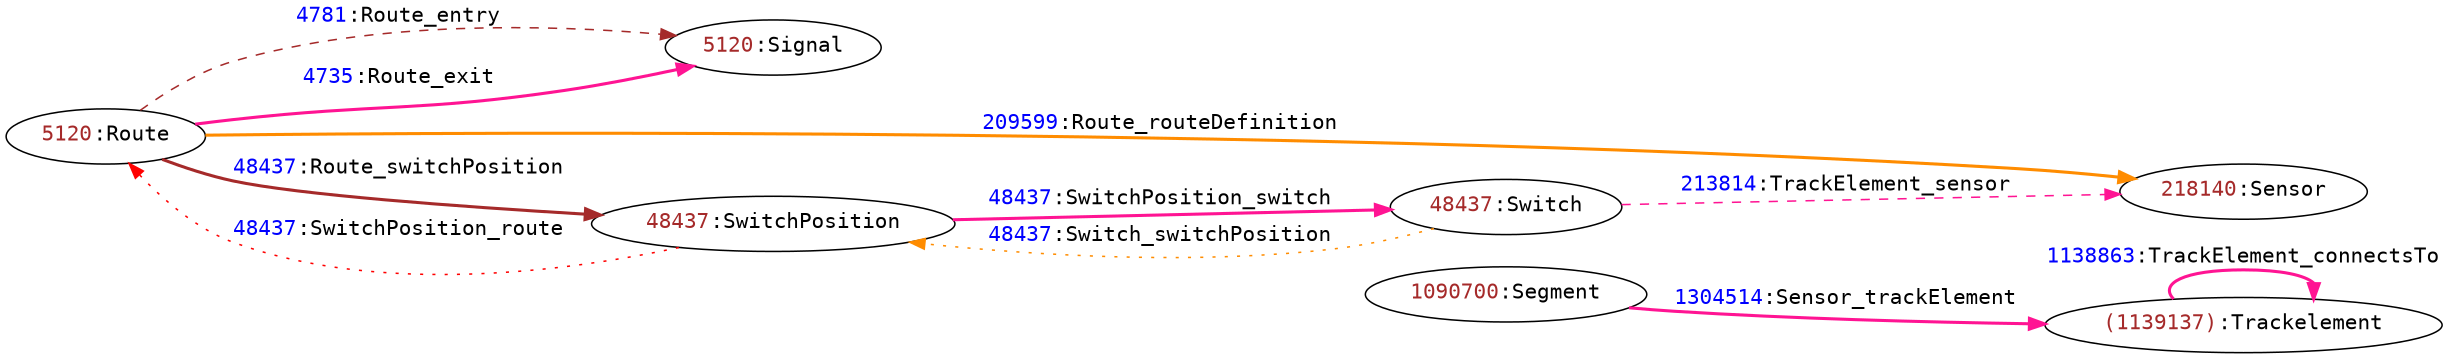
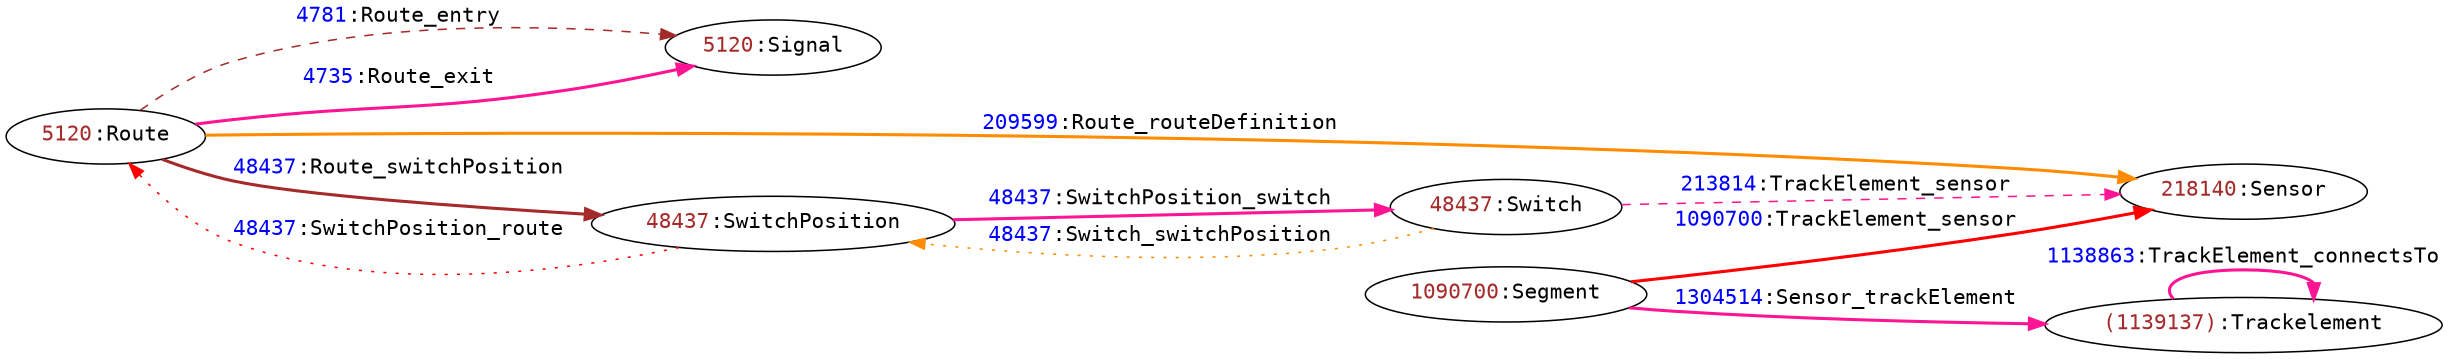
edge "1090700" -> "218140": added, label "1090700 :TrackElement_sensor"
